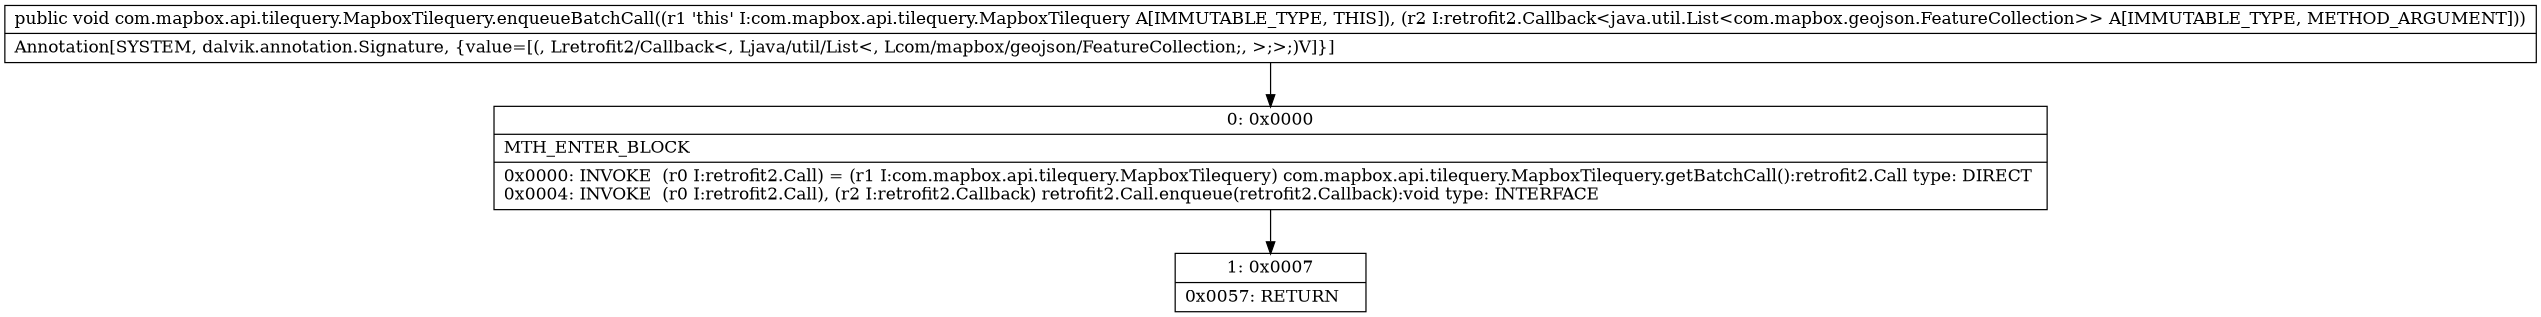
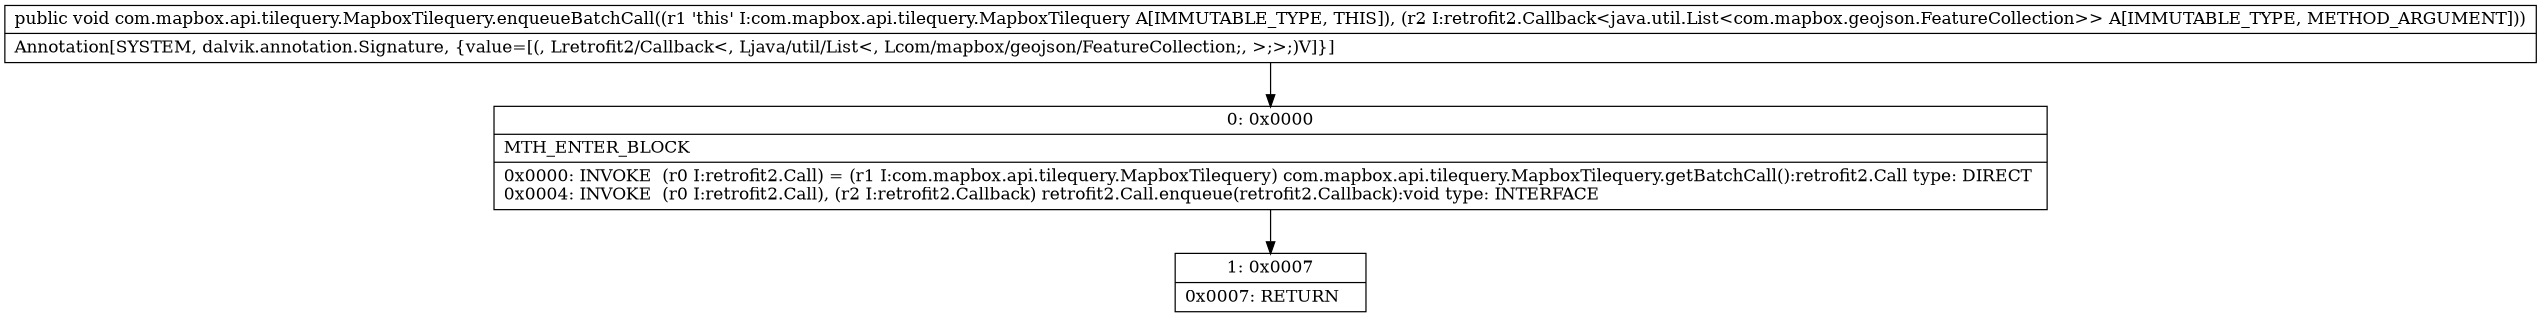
node "1: 0x0007": text "0x0057: RETURN" -> "0x0007: RETURN"
